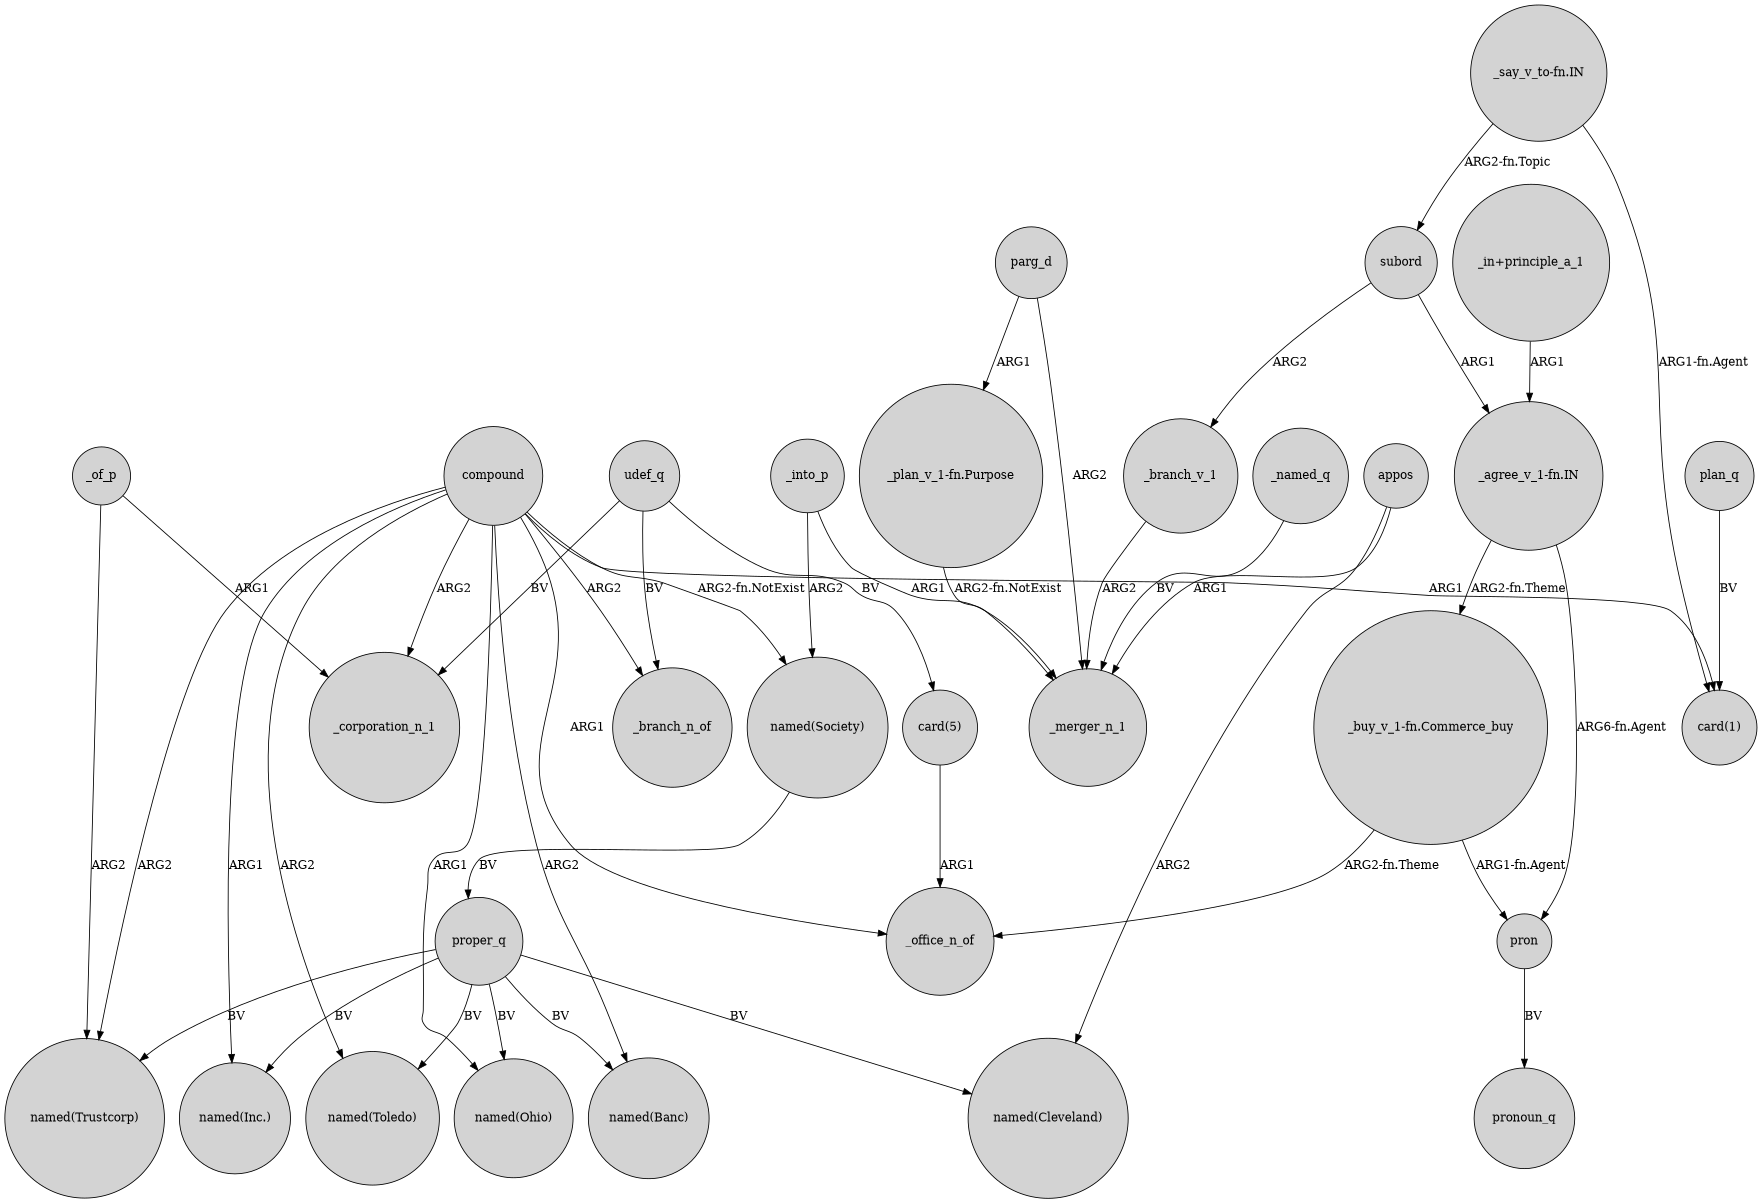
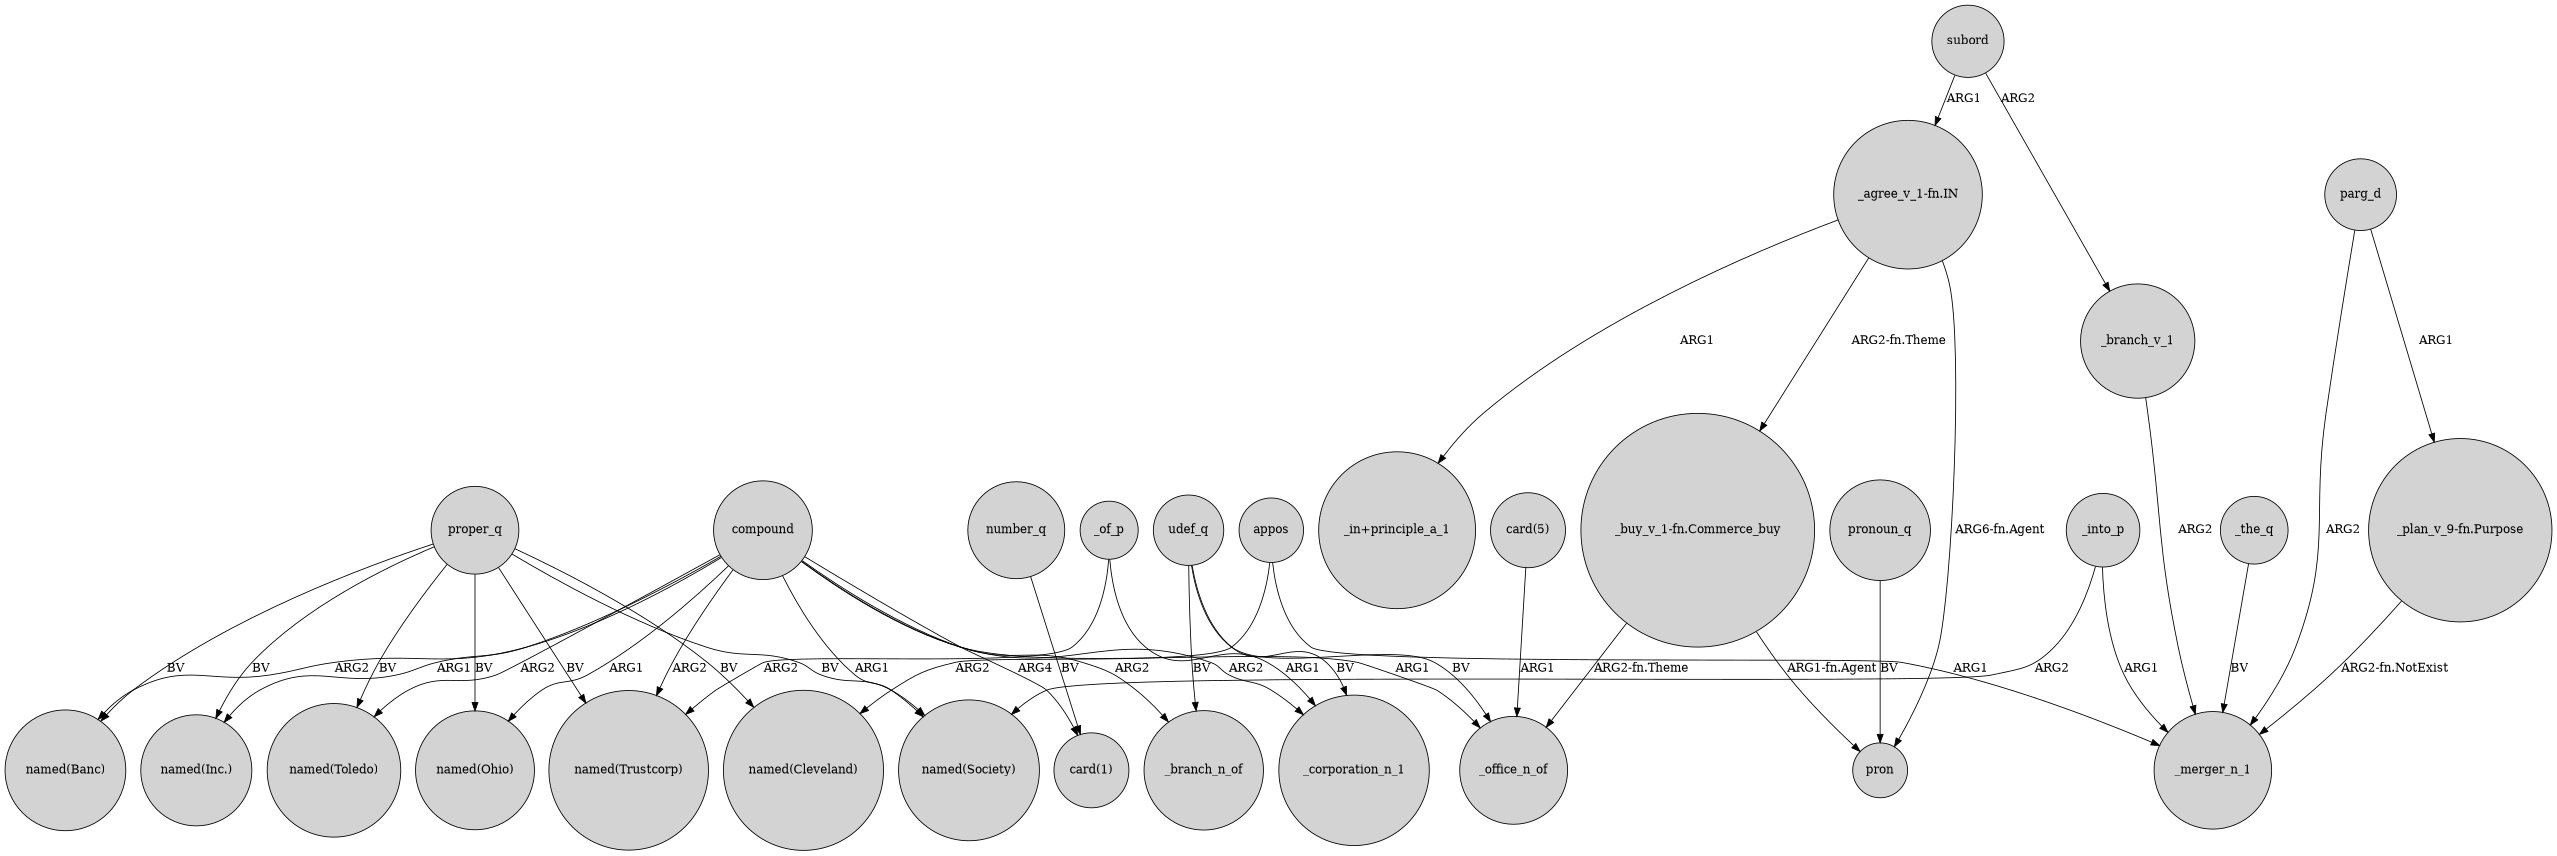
node "_say_v_to-fn.IN": removed
edge "_in+principle_a_1" -> "_agree_v_1-fn.IN": reversed
node "_plan_v_1-fn.Purpose": label "_plan_v_1-fn.Purpose" -> "_plan_v_9-fn.Purpose"
node "_named_q": label "_named_q" -> "_the_q"
node "plan_q": label "plan_q" -> "number_q"
edge "udef_q" -> "card(5)": now "udef_q" -> "_office_n_of"
edge "compound" -> "named(Society)": label "ARG2-fn.NotExist" -> "ARG1"
edge "compound" -> "card(1)": label "ARG1" -> "ARG4"
edge "named(Society)" -> "proper_q": reversed
edge "pron" -> "pronoun_q": reversed
